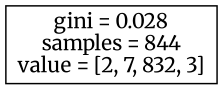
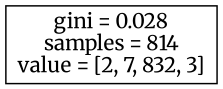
node "gini = 0.028 samples = 844 value = [2, 7, 832, 3]": label "gini = 0.028 samples = 844 value = [2, 7, 832, 3]" -> "gini = 0.028 samples = 814 value = [2, 7, 832, 3]"
